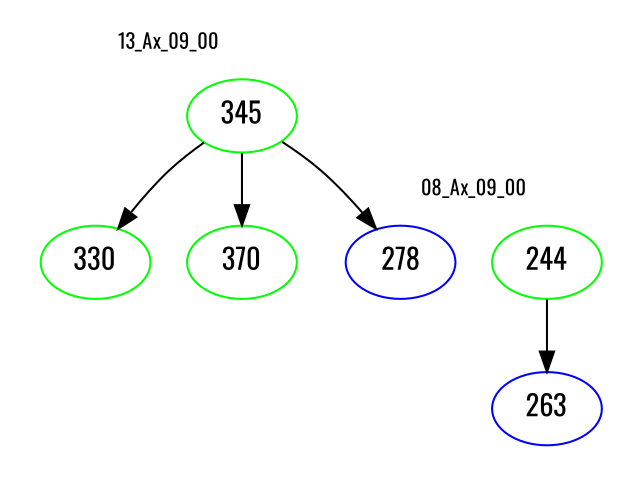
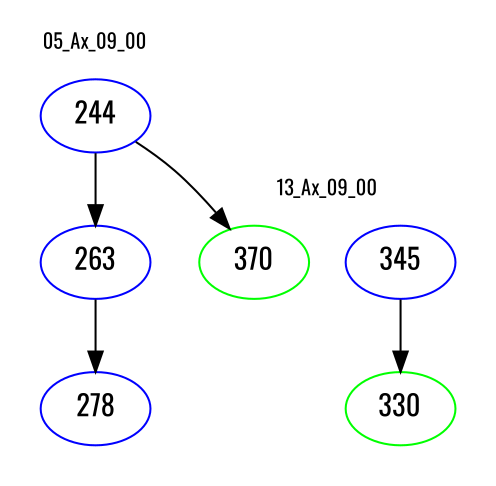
node "345": color green -> blue
edge "345" -> "370": now "244" -> "370"
cluster "08_Ax_09_00": label "08_Ax_09_00" -> "05_Ax_09_00"
edge "345" -> "278": now "263" -> "278"
node "244": color green -> blue
